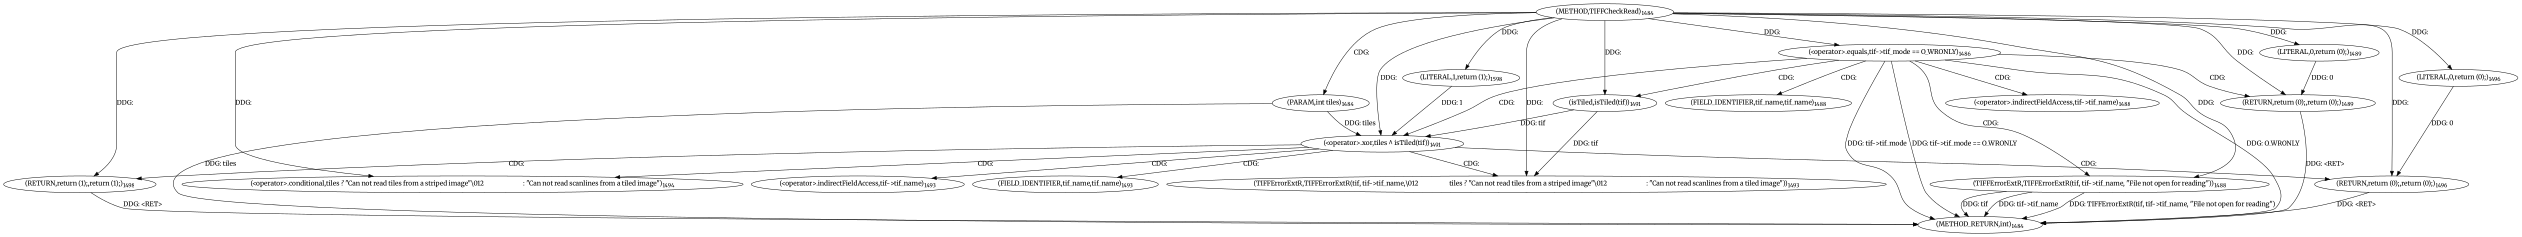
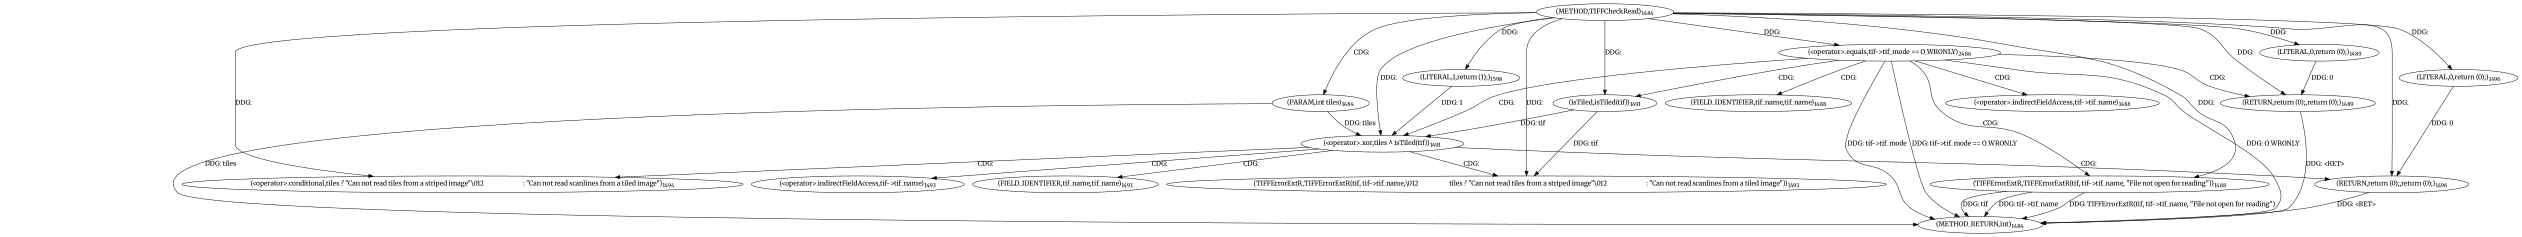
node "(<operator>.equals,tif->tif_mode == O_WRONLY)": text "1486" -> "2486"
node "(RETURN,return (1);,return (1);)": removed
